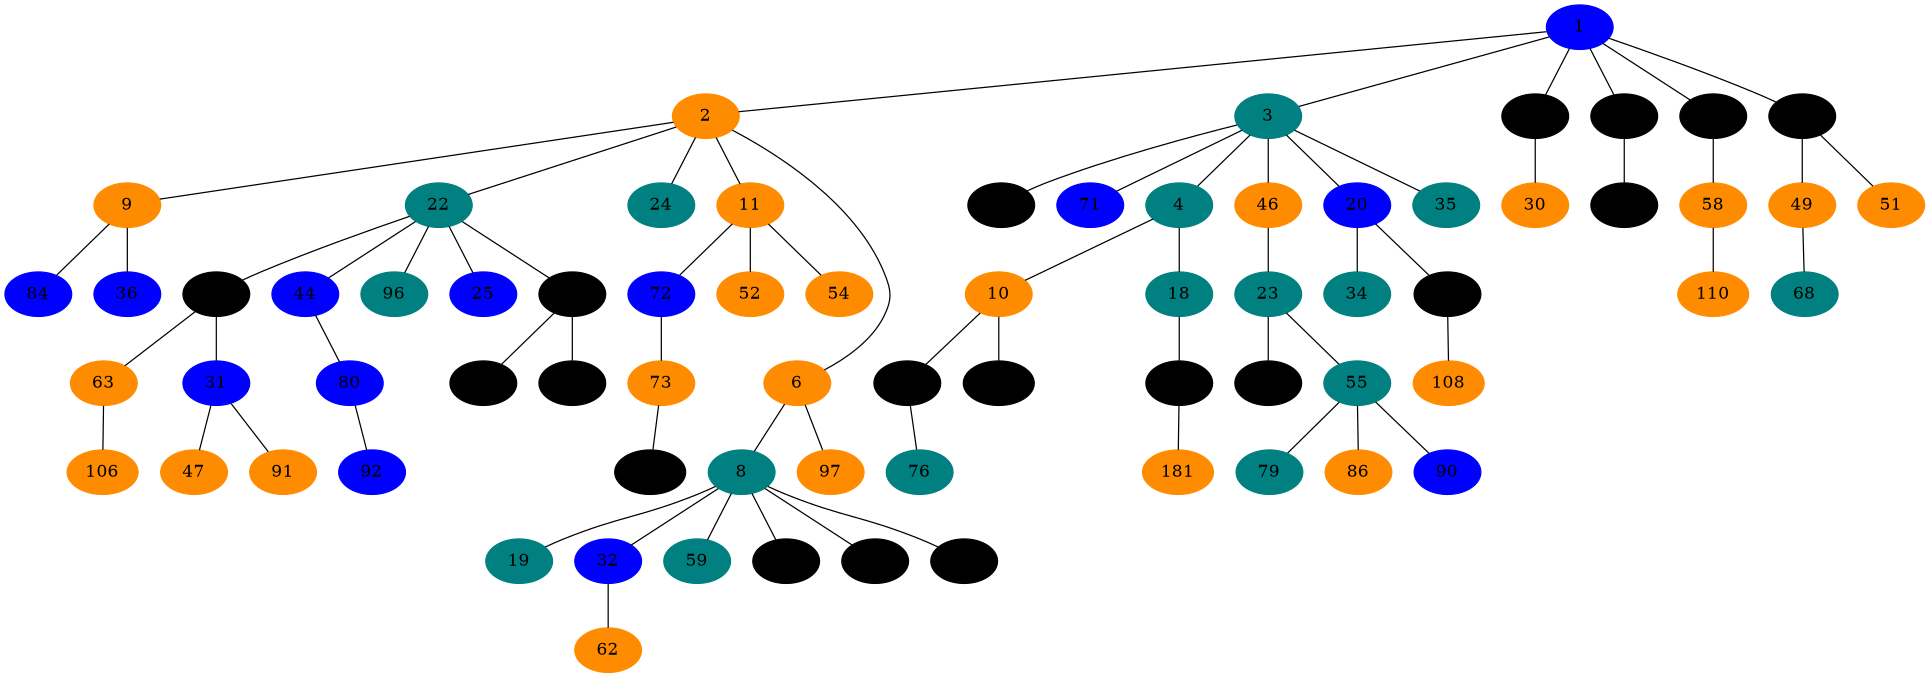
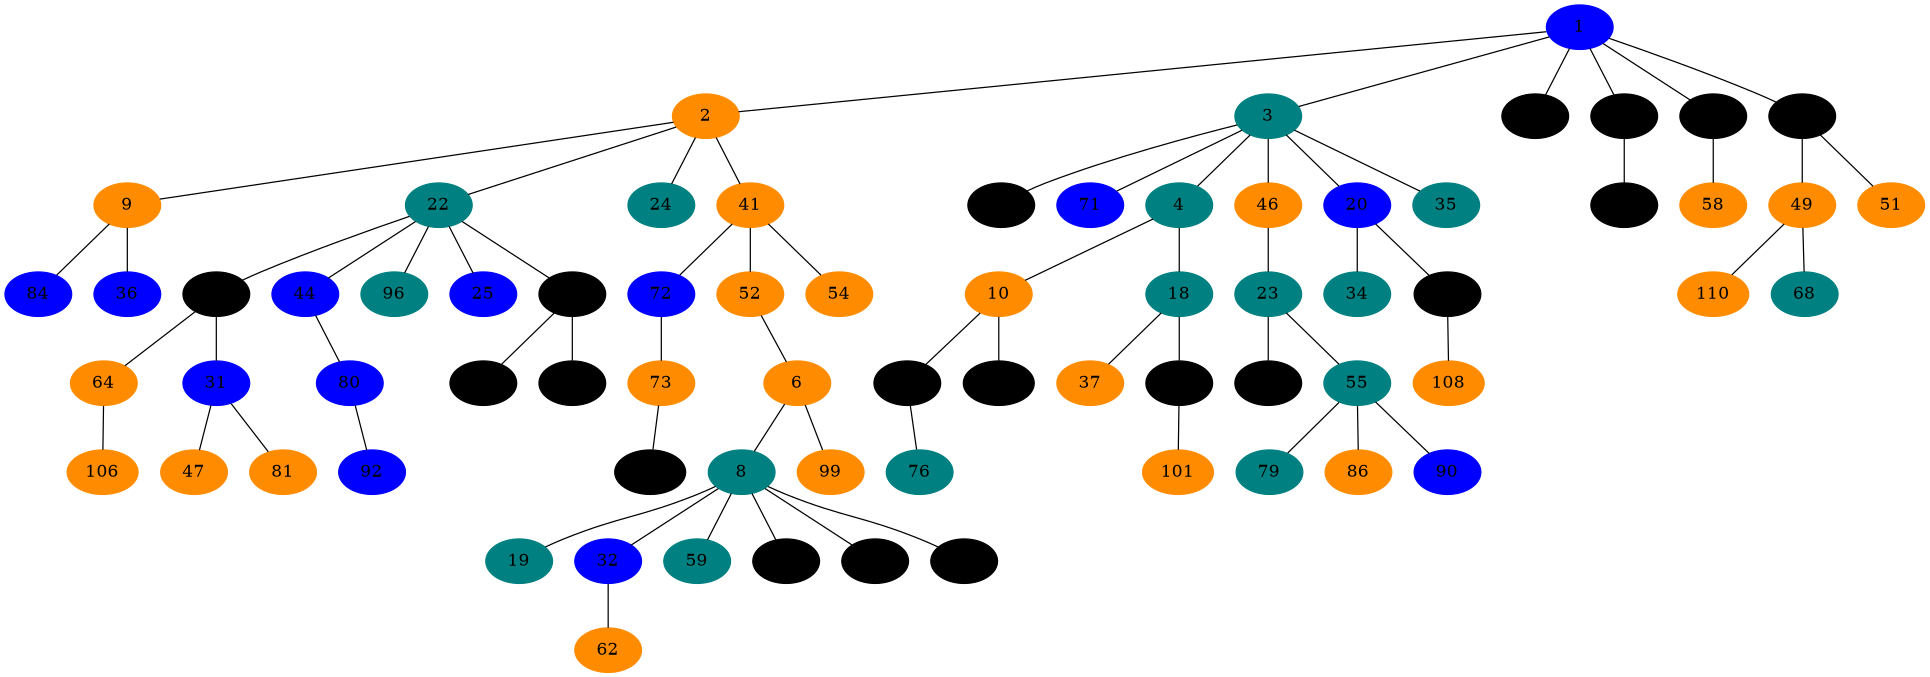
node "11": label "11" -> "41"
node "30": removed
edge "2" -- "6": now "52" -- "6"
edge "58" -- "110": now "49" -- "110"
node "63": label "63" -> "64"
node "37": added
node "91": label "91" -> "81"
node "97": label "97" -> "99"
node "181": label "181" -> "101"
